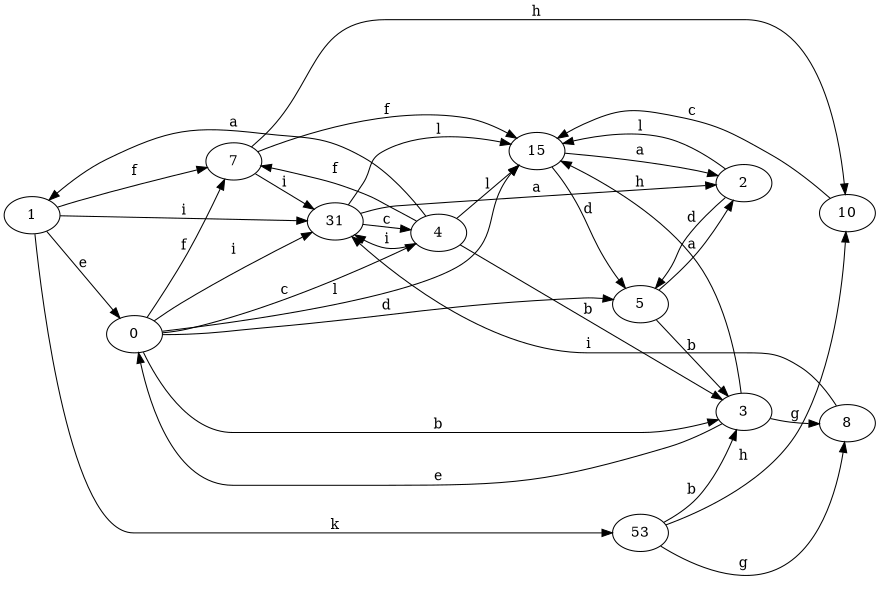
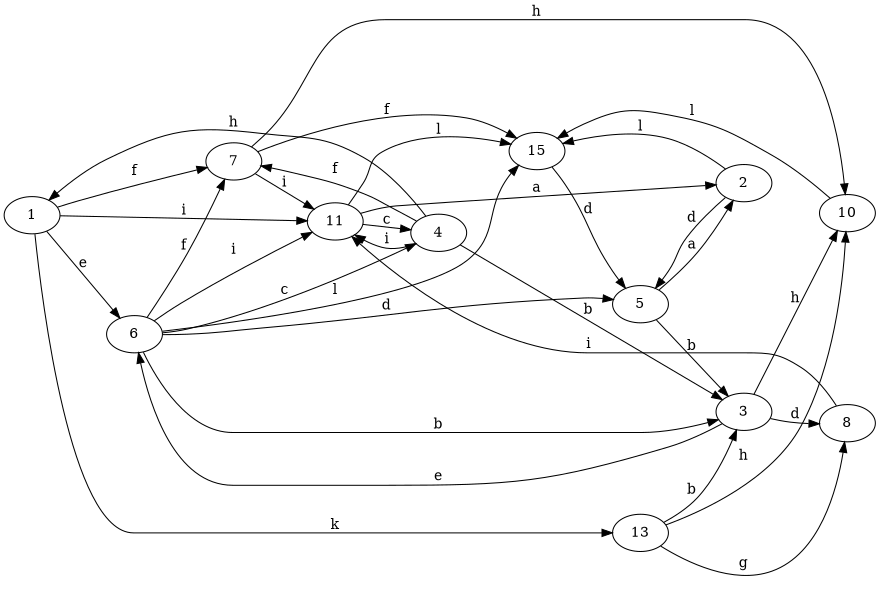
edge "10" -> "15": label "c" -> "l"
edge "4" -> "1": label "a" -> "h"
edge "15" -> "2": removed, label "a"
edge "4" -> "15": removed, label "l"
node "31": label "31" -> "11"
edge "3" -> "15": now "3" -> "10"
node "0": label "0" -> "6"
edge "3" -> "8": label "g" -> "d"
node "53": label "53" -> "13"
